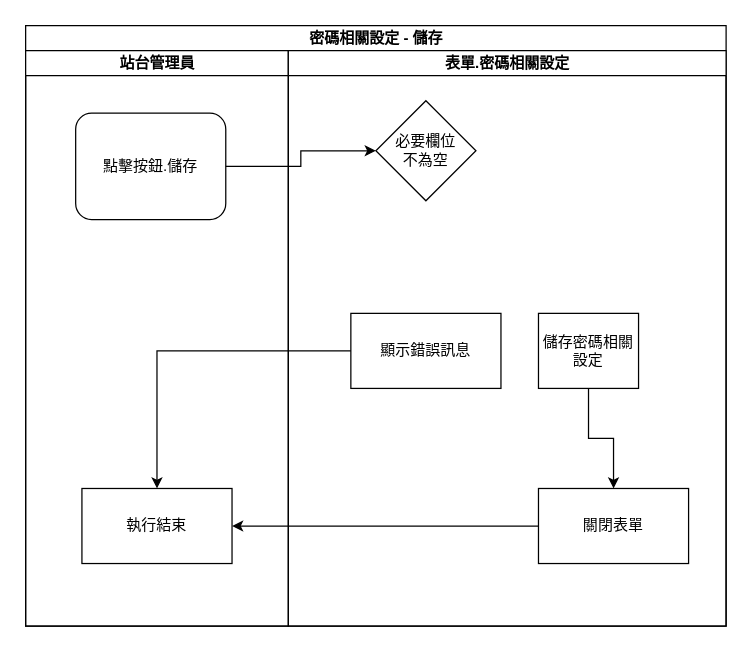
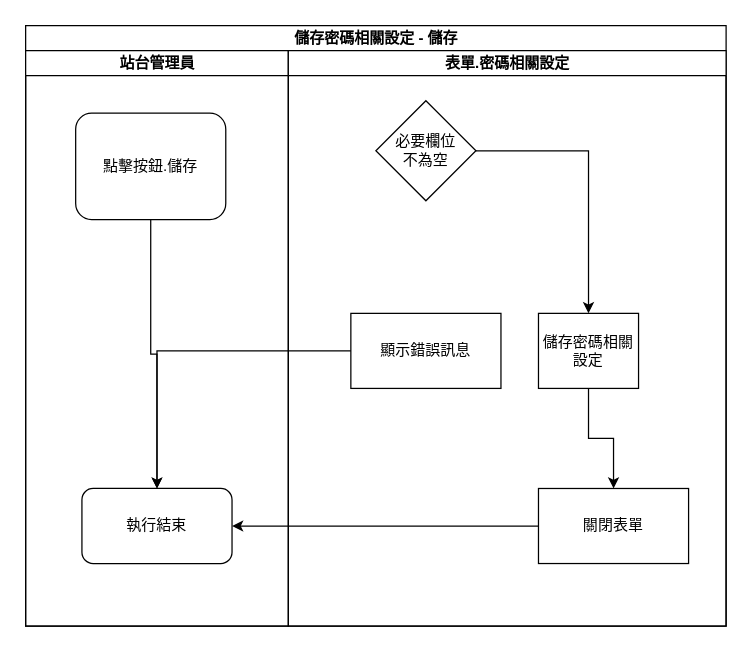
node "密碼相關設定 - 儲存": label "密碼相關設定 - 儲存" -> "儲存密碼相關設定 - 儲存"
edge "點擊按鈕.儲存" -> "必要欄位 不為空": now "點擊按鈕.儲存" -> "執行結束"
edge "必要欄位 不為空" -> "儲存密碼相關設定": added
edge "顯示錯誤訊息" -> "執行結束": arrowhead classic -> open
node "執行結束": shape rectangle -> rounded rectangle
